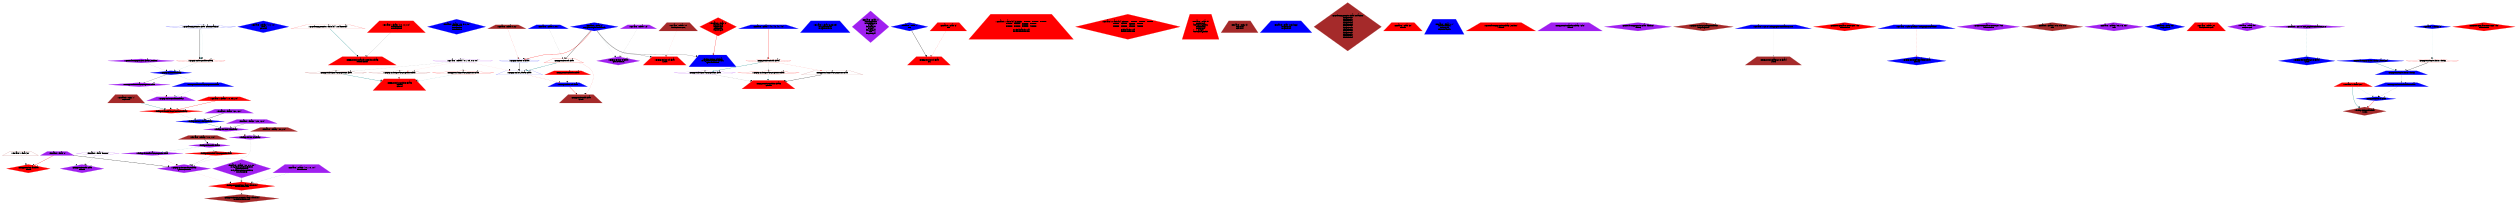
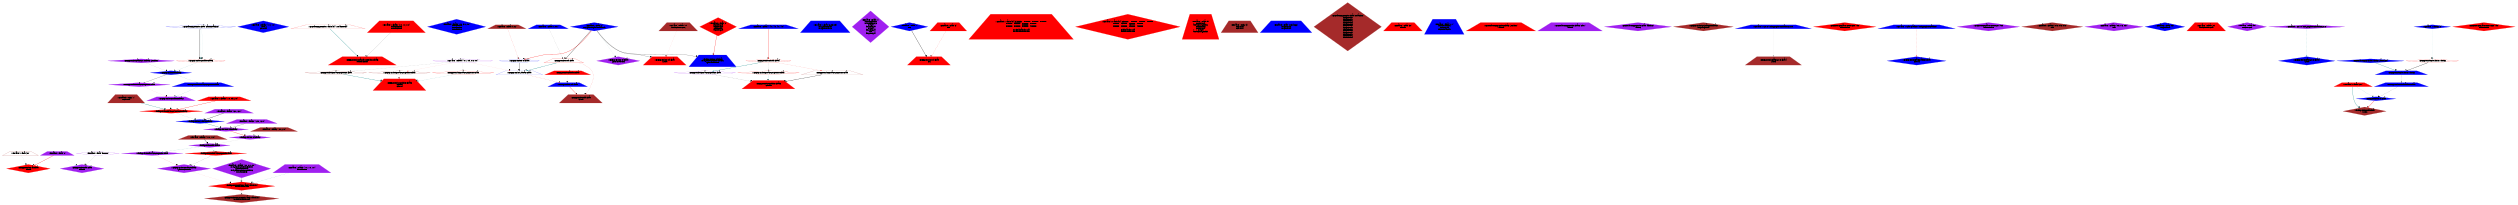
node "VFXValue`1 Float (1,5)": removed
node "VFXExpressionRandom Float3 (color) Value_b": label "VFXExpressionRandom Float3 (color) Value_b" -> "VFXAttributeExpression Float3 (color) Value_b"
node "VFXAttributeExpression Float3 (position)": label "VFXAttributeExpression Float3 (position)" -> "VFXExpressionBakeCurve Float3 (position)"
node "VFXExpressionMul Float Color_radius_c": label "VFXExpressionMul Float Color_radius_c" -> "VFXExpressionMul Float Sphere_radius_c"
edge "VFXExpressionDivide Float2" -> "VFXExpressionMul Float2": style dashed -> bold
edge "VFXExpressionMul Float2" -> "VFXExpressionCombine Float3 Sphere_center_b": now "VFXExpressionMul Float2" -> "VFXExpressionAdd Float2"
edge "VFXValue`1 Float (0)" -> "VFXExpressionCombine Float3 Sphere_center_b": removed
